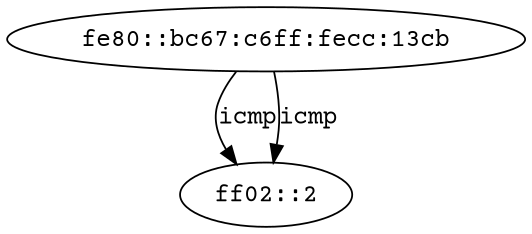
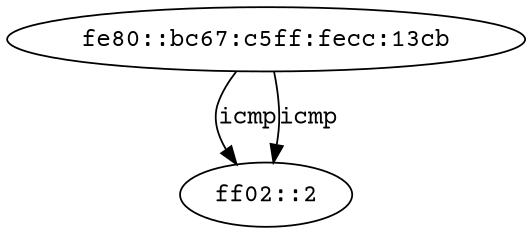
node "fe80::bc67:c6ff:fecc:13cb": label "fe80::bc67:c6ff:fecc:13cb" -> "fe80::bc67:c5ff:fecc:13cb"
